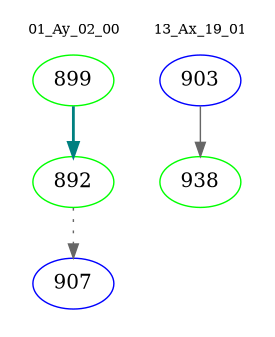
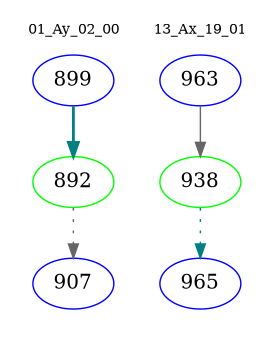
node "899": color green -> blue
node "903": label "903" -> "963"
node "965": added
